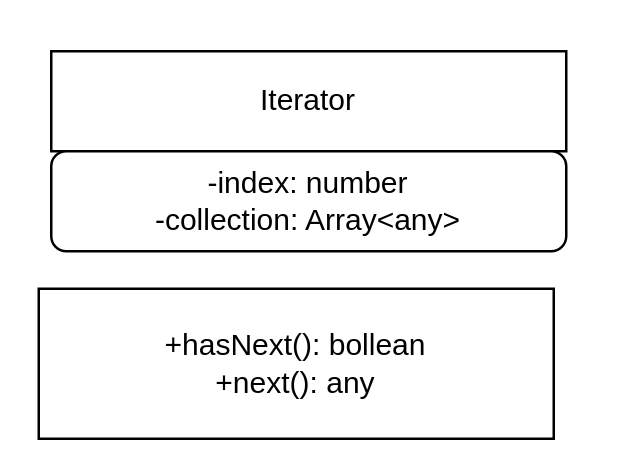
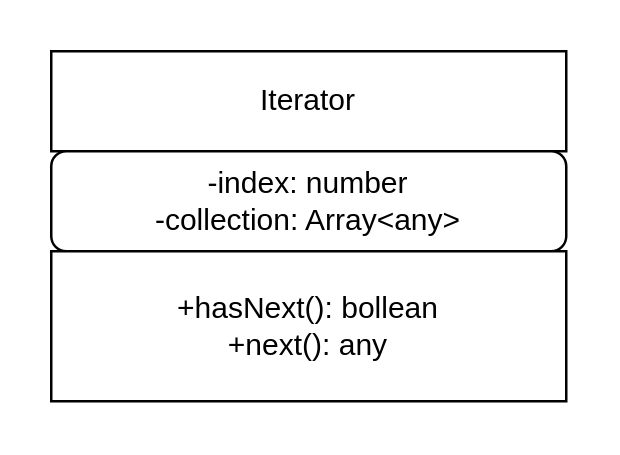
node "+hasNext(): bollean +next(): any": moved (296, 364) -> (309, 326)
